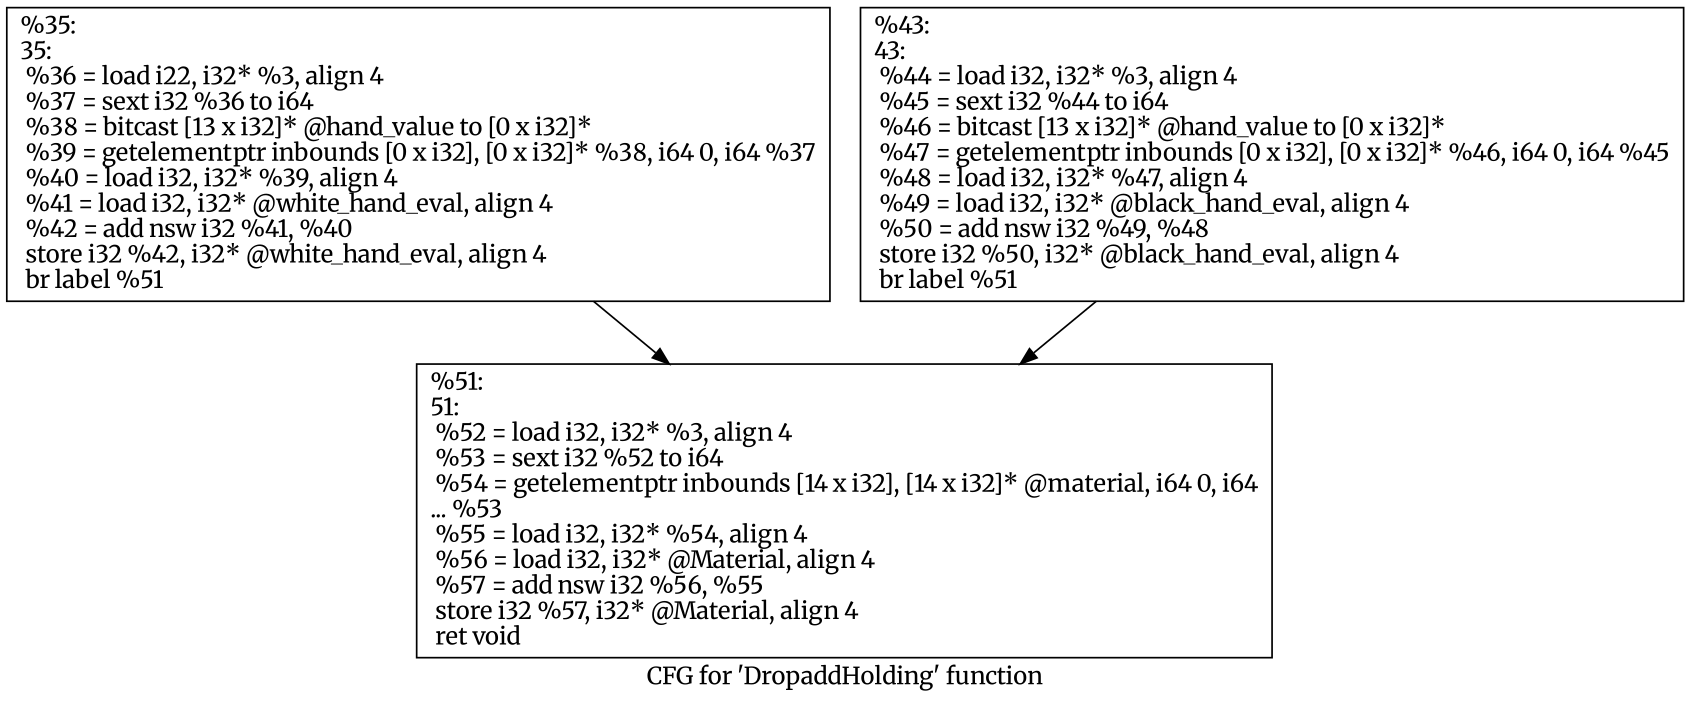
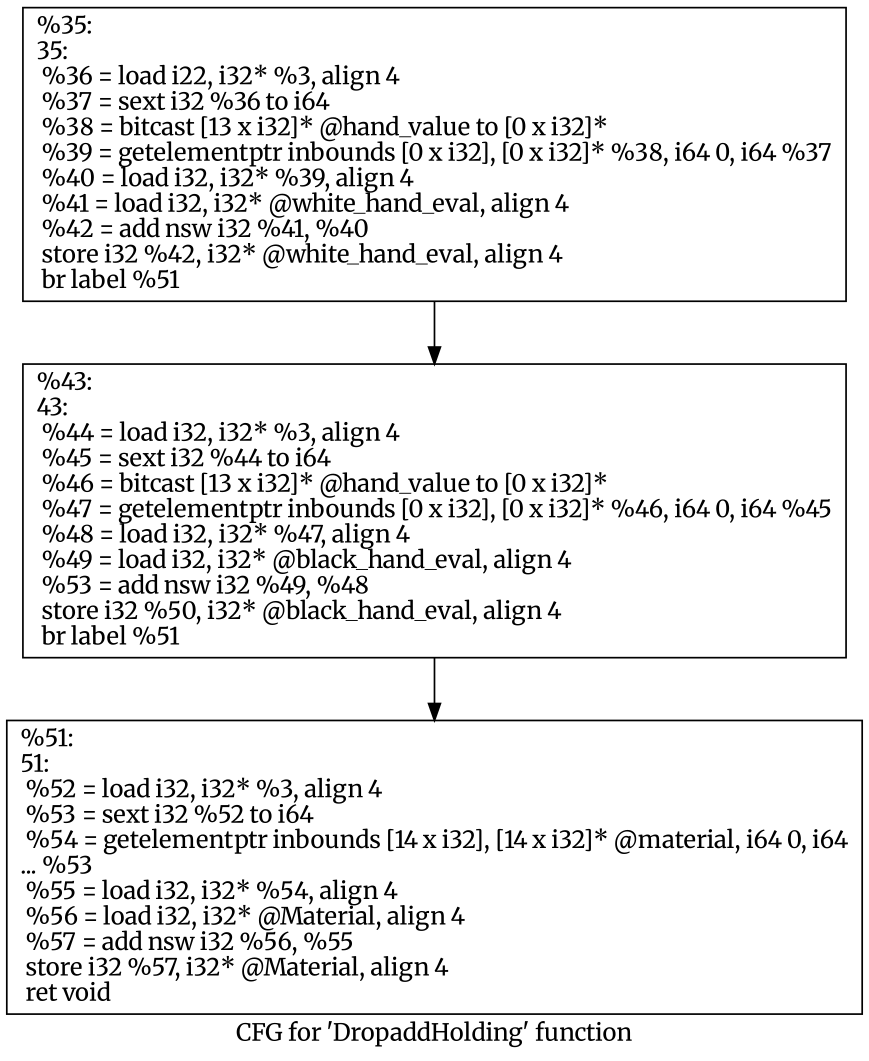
node "%43:": text "%50 = add nsw i32 %49, %48" -> "%53 = add nsw i32 %49, %48"
edge "%35:" -> "%51:": now "%35:" -> "%43:"
